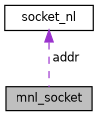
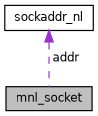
node "socket_nl": label "socket_nl" -> "sockaddr_nl"
